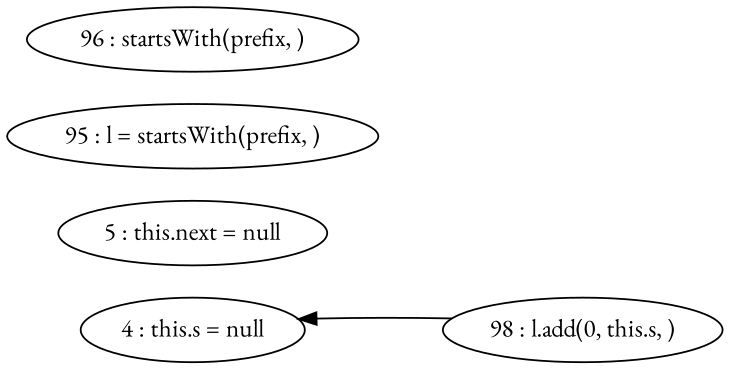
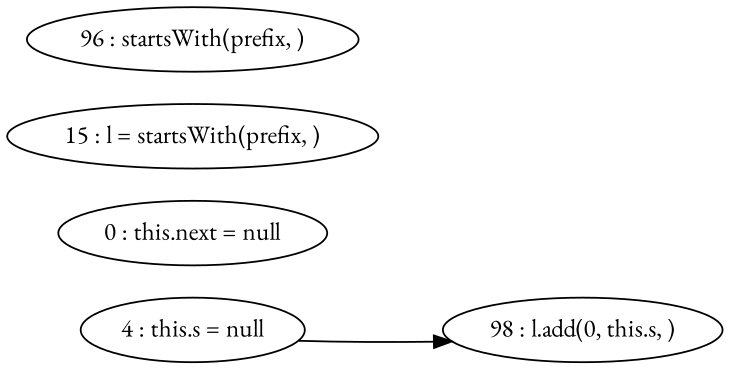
node "95 : l = startsWith(prefix, )": label "95 : l = startsWith(prefix, )" -> "15 : l = startsWith(prefix, )"
node "5 : this.next = null": label "5 : this.next = null" -> "0 : this.next = null"
edge "98 : l.add(0, this.s, )" -> "4 : this.s = null": reversed
